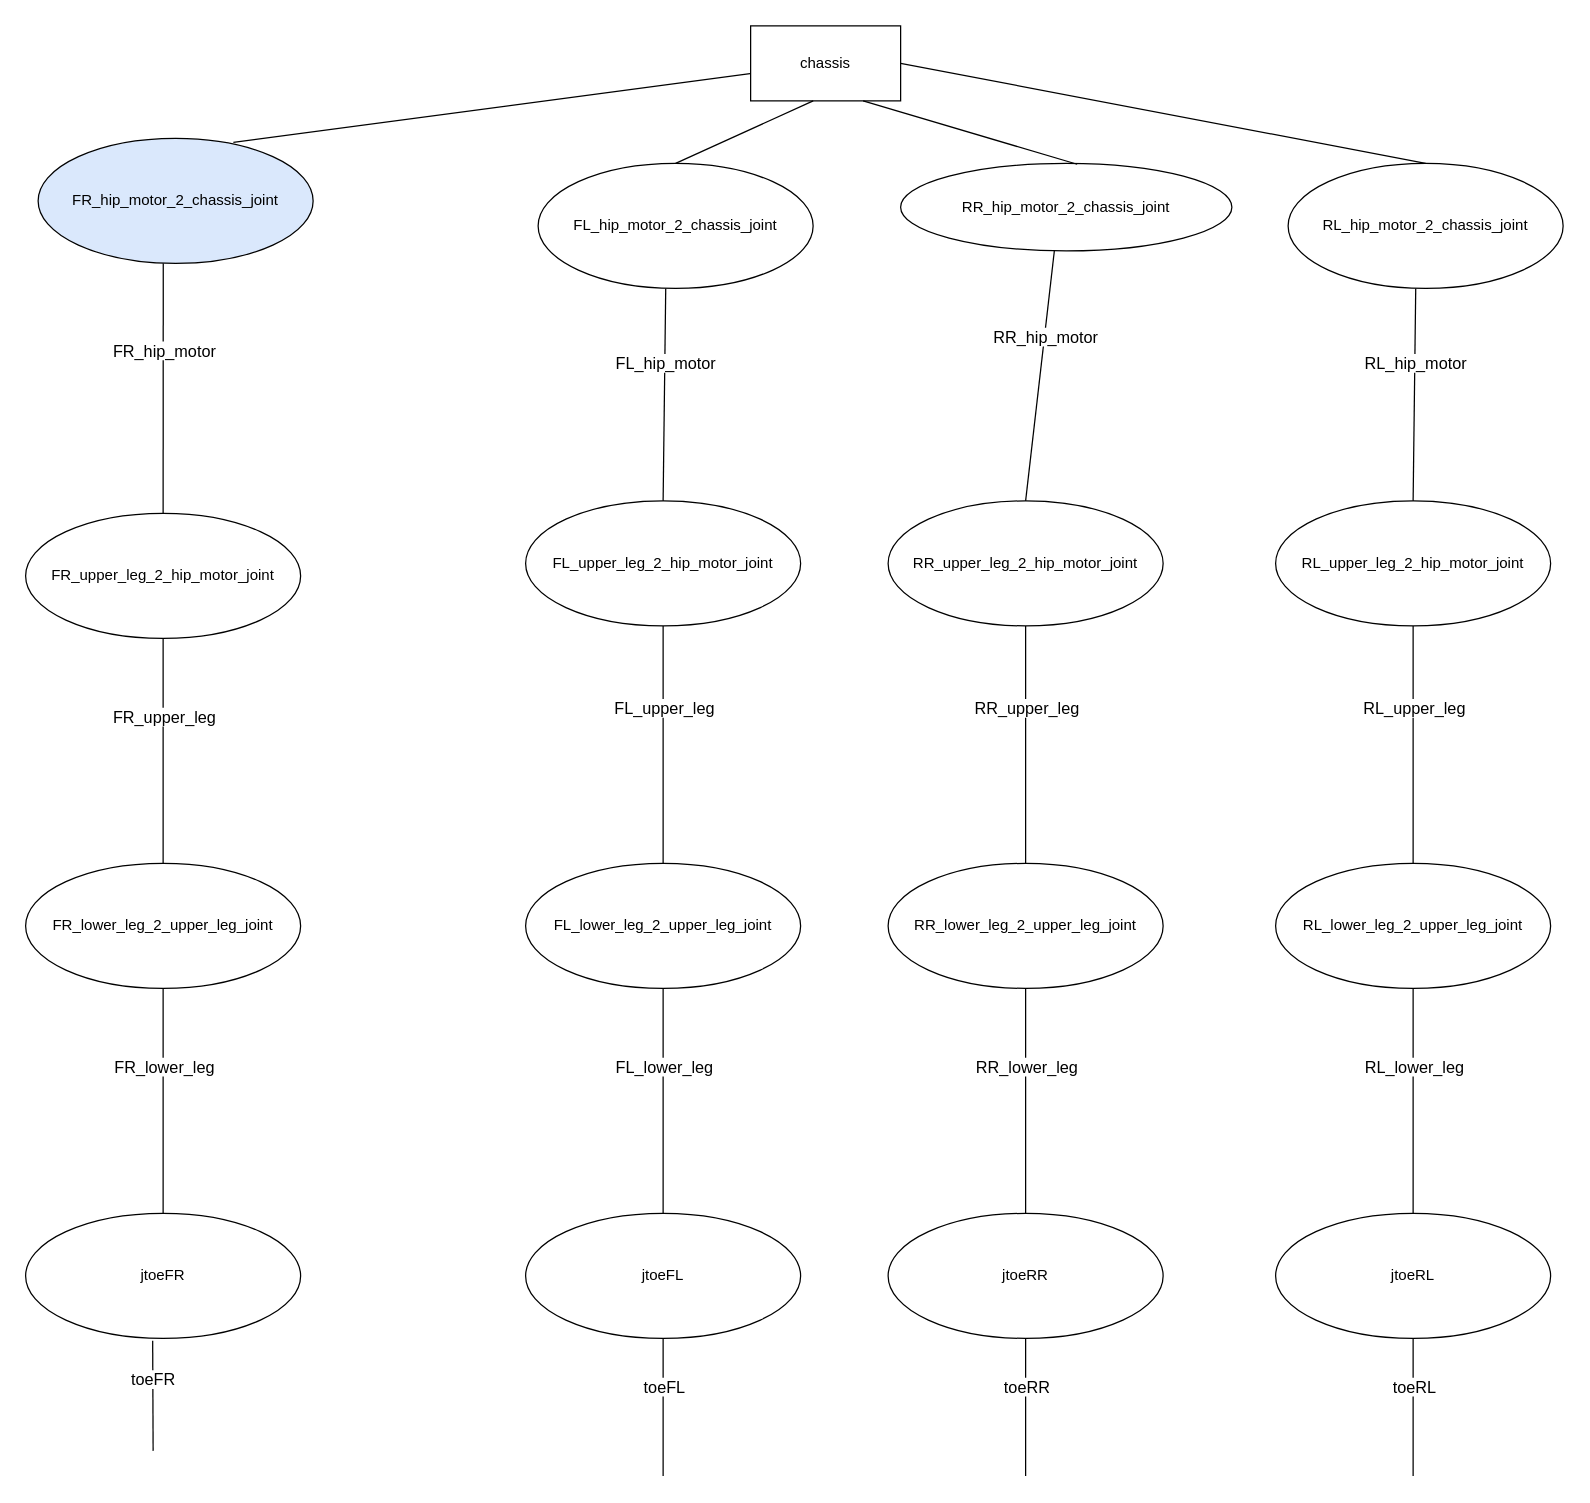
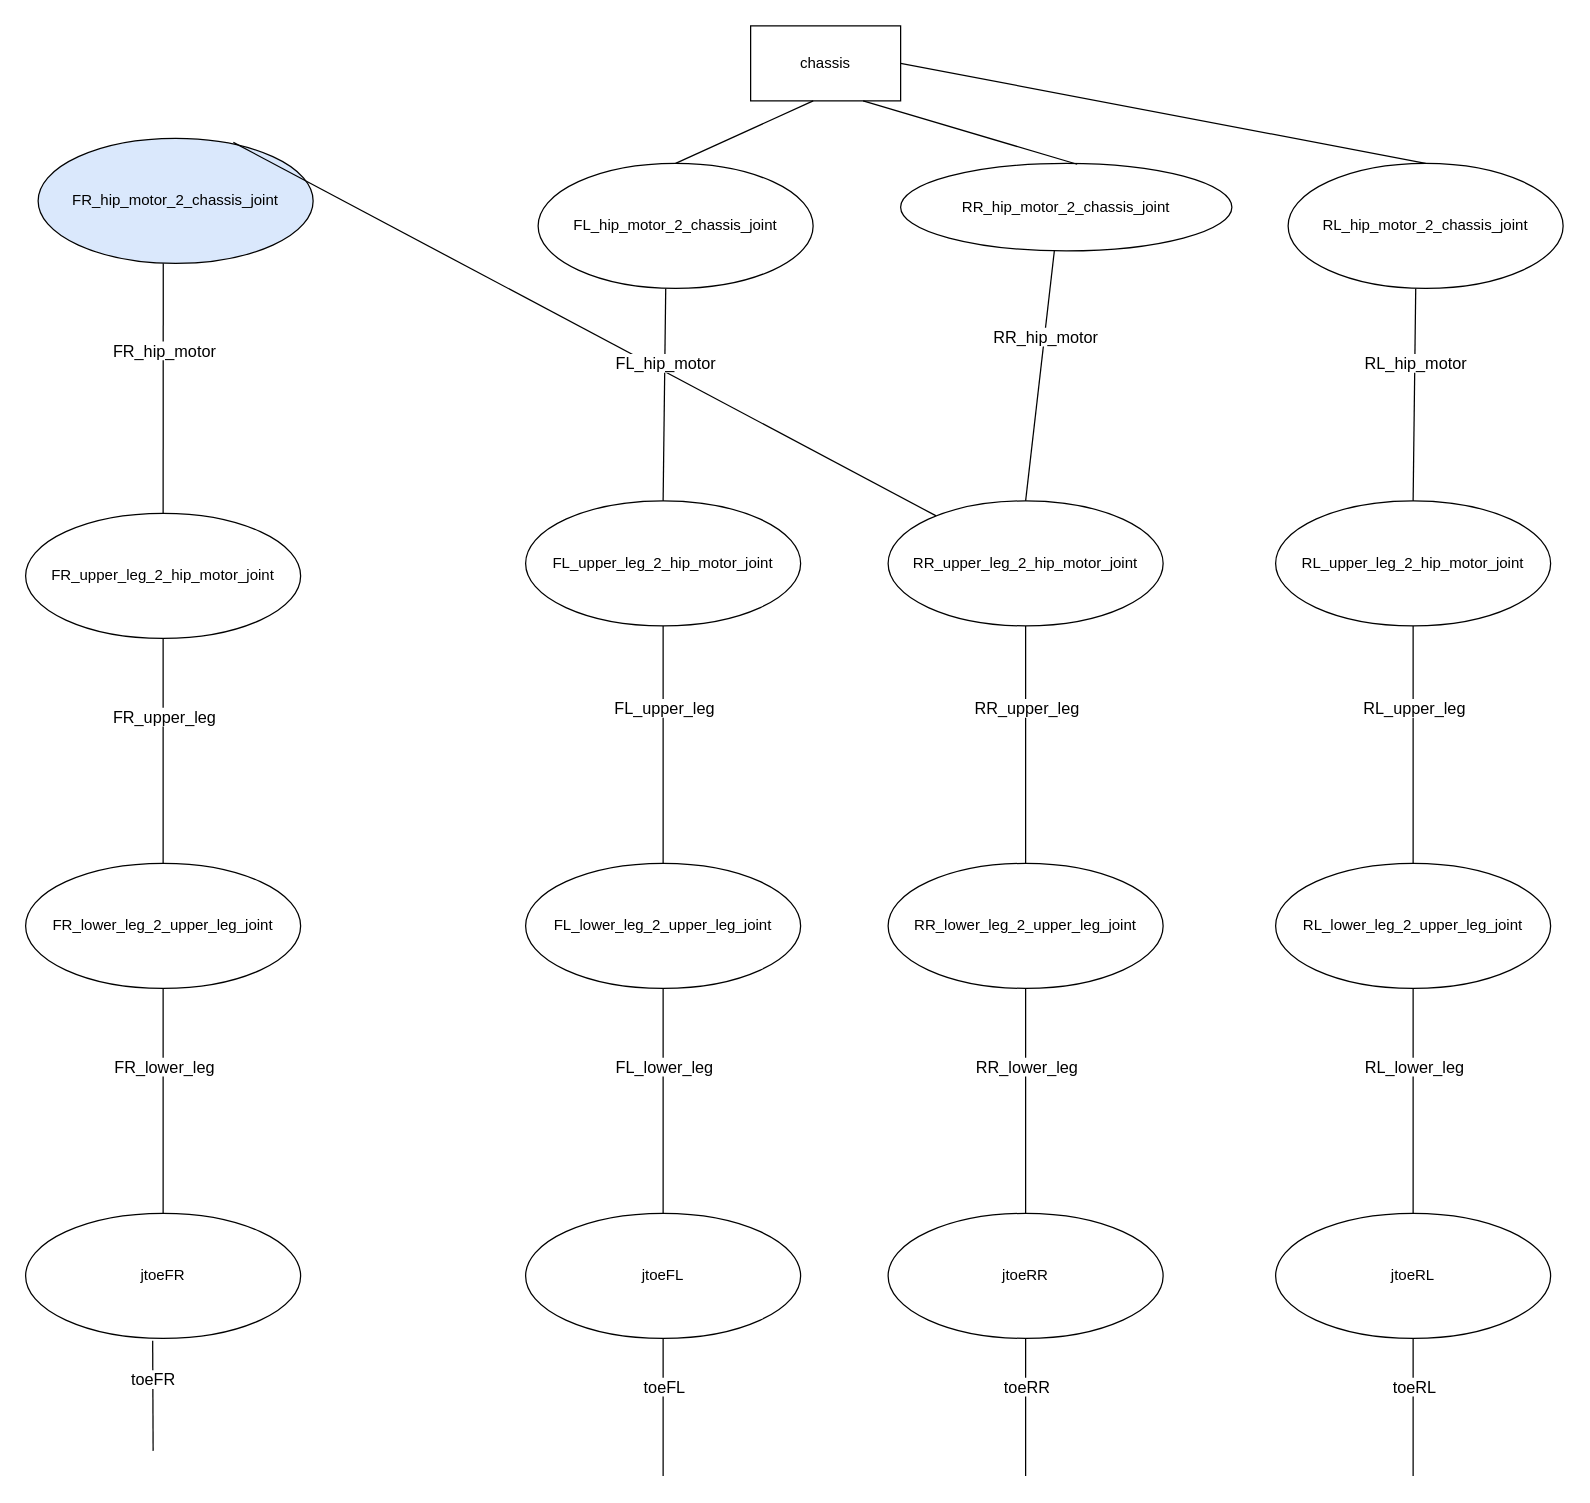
edge "chassis" -- "FR_hip_motor_2_chassis_joint": now "RR_upper_leg_2_hip_motor_joint" -- "FR_hip_motor_2_chassis_joint"
